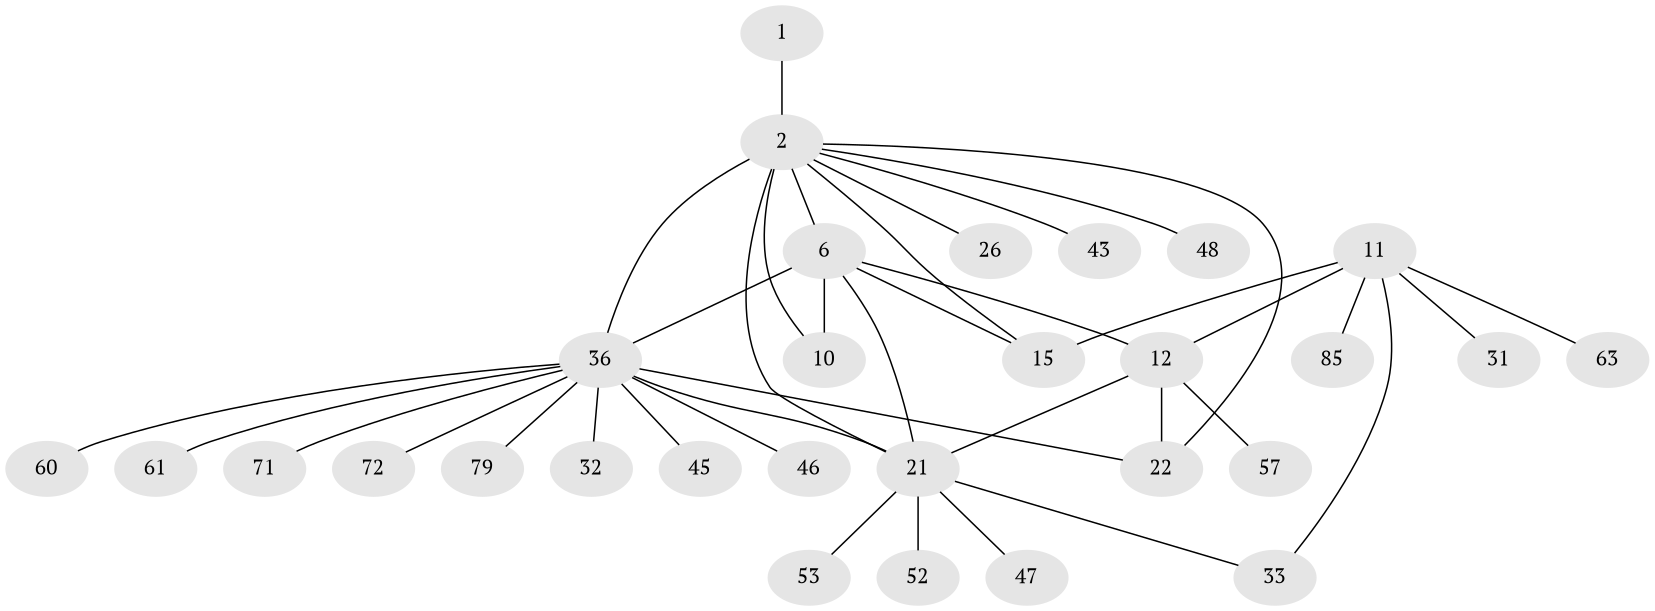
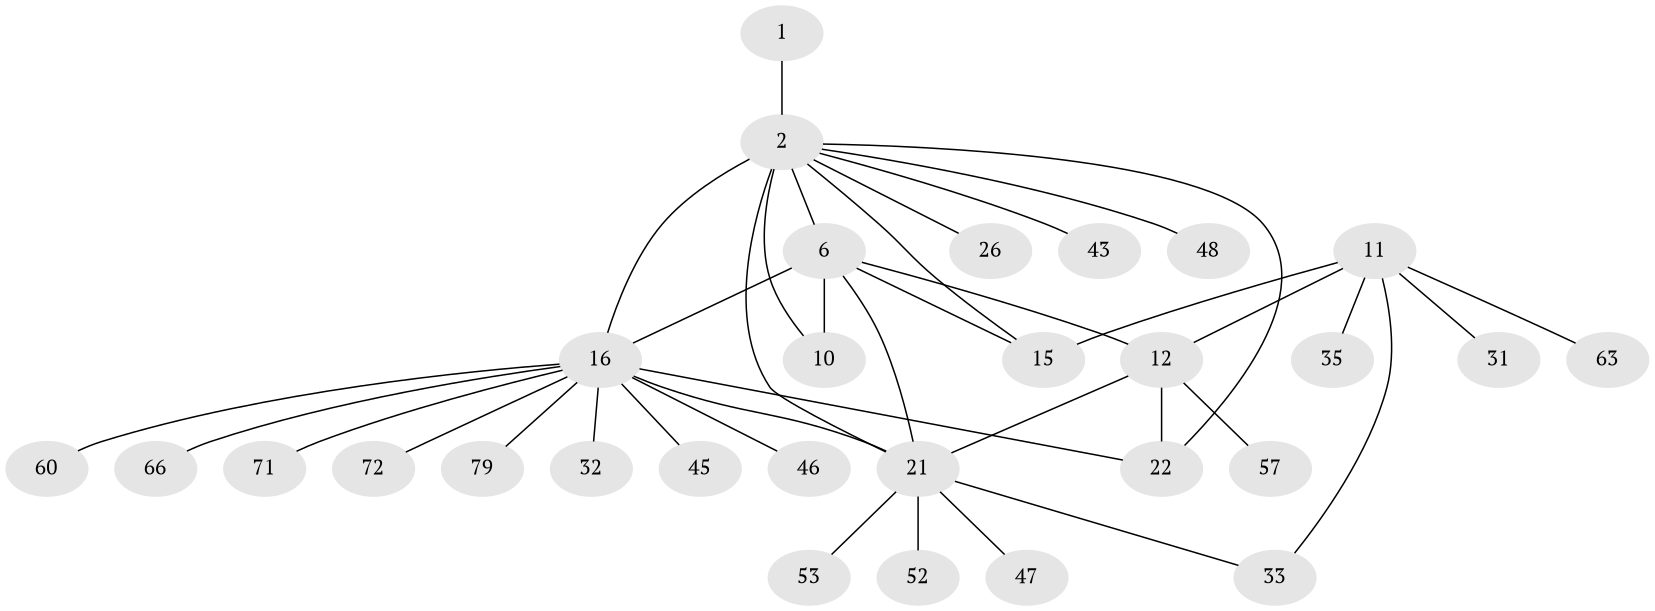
node "36": label "36" -> "16"
node "85": label "85" -> "35"
node "61": label "61" -> "66"
